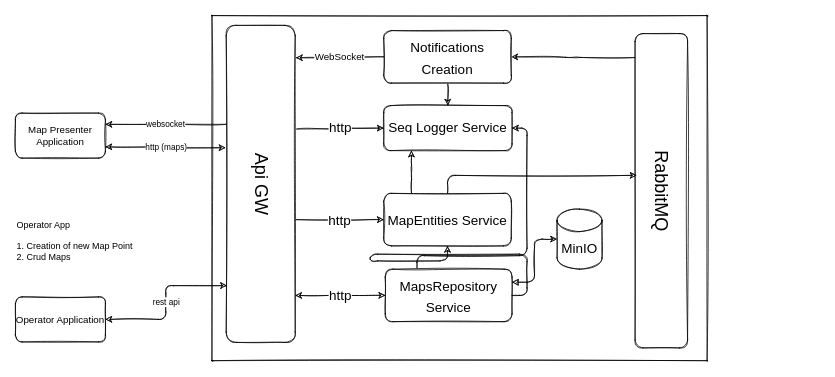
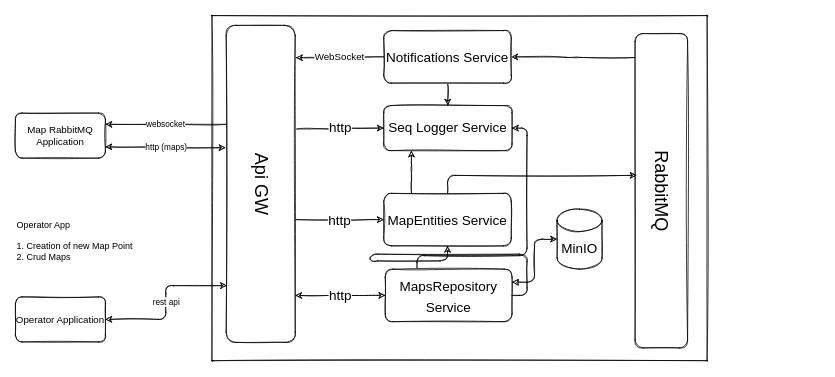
node "Notifications Creation": label "Notifications Creation" -> "Notifications Service"
node "Map Presenter Application": label "Map Presenter Application" -> "Map RabbitMQ Application"
